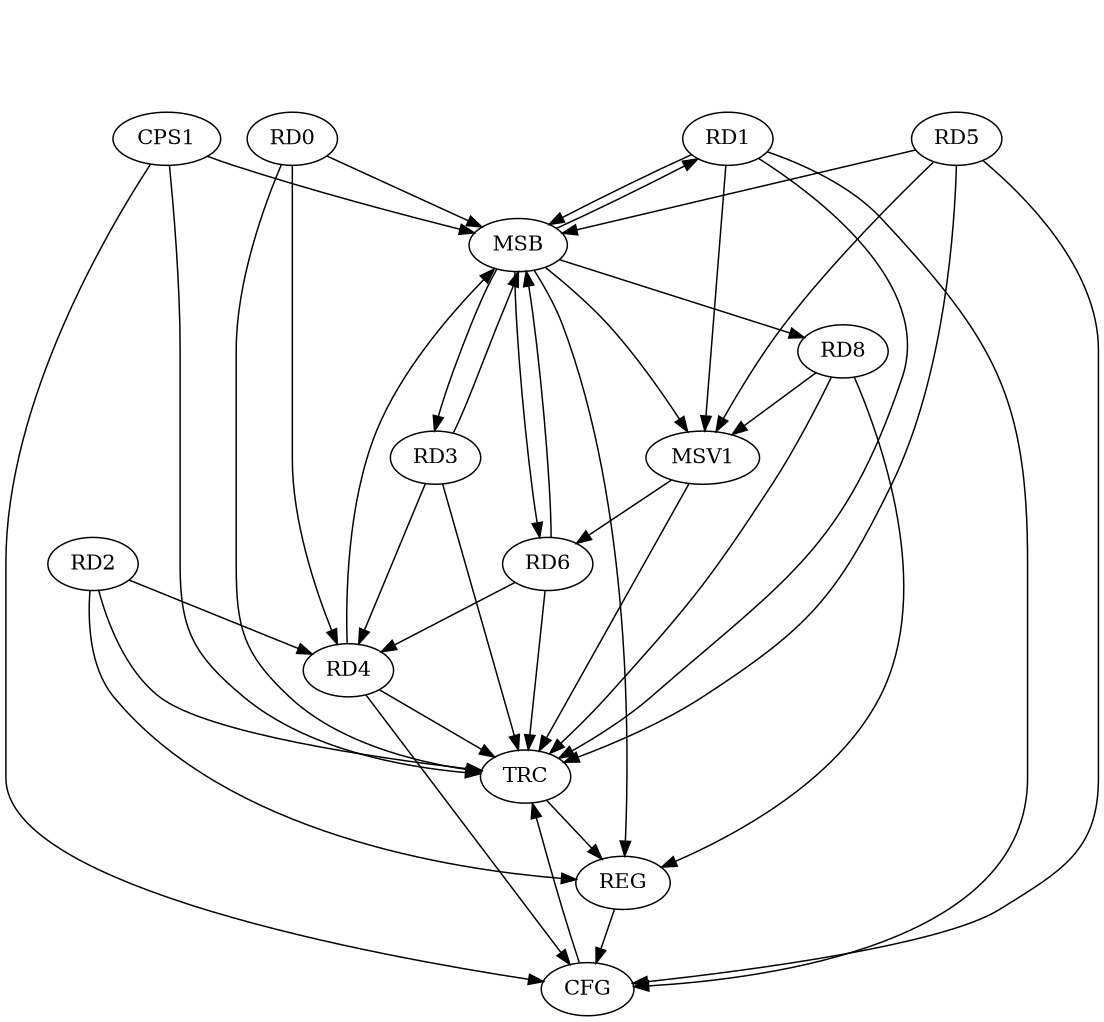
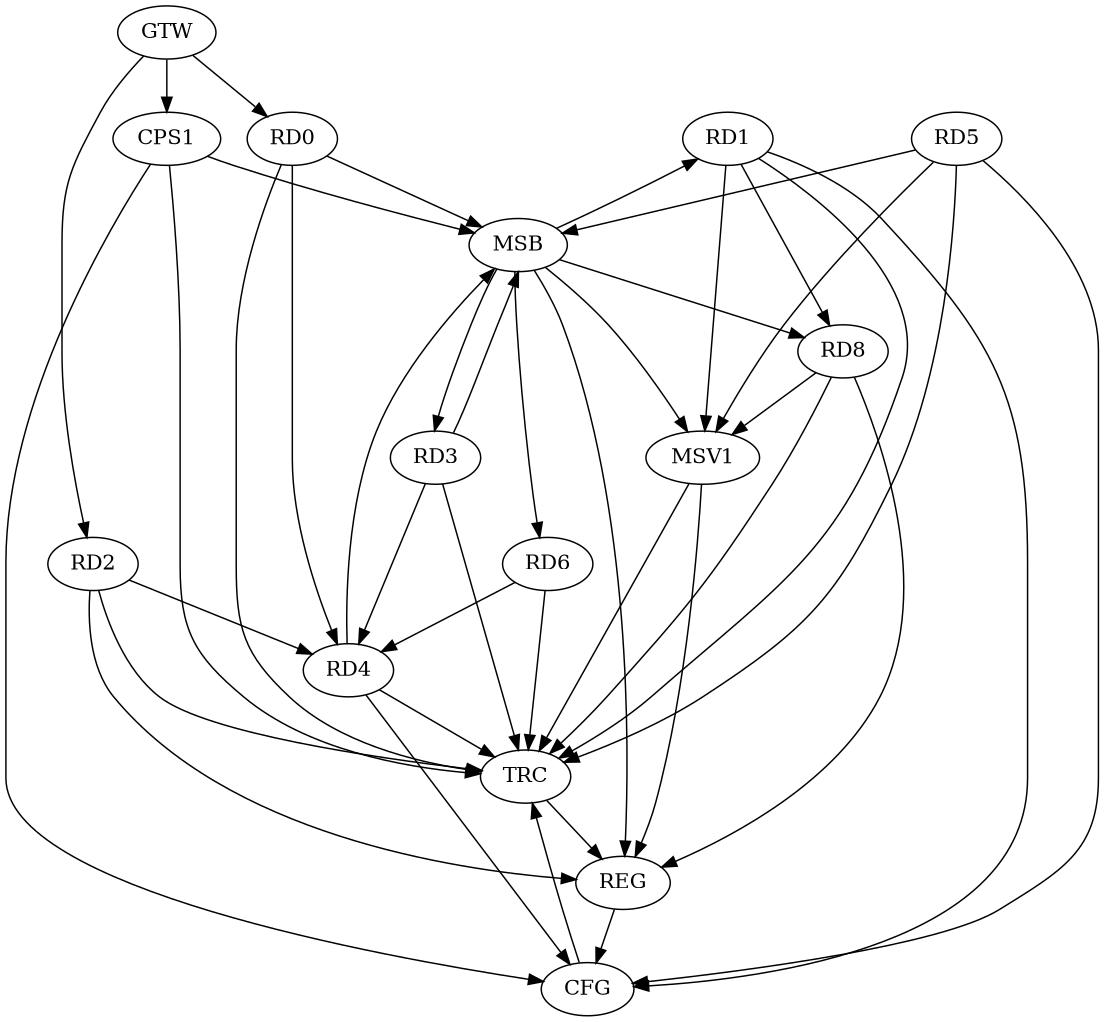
node "GTW": added
edge "RD1" -> "MSB": now "RD1" -> "RD8"
edge "RD6" -> "MSB": removed
edge "MSV1" -> "RD6": now "MSV1" -> "REG"
